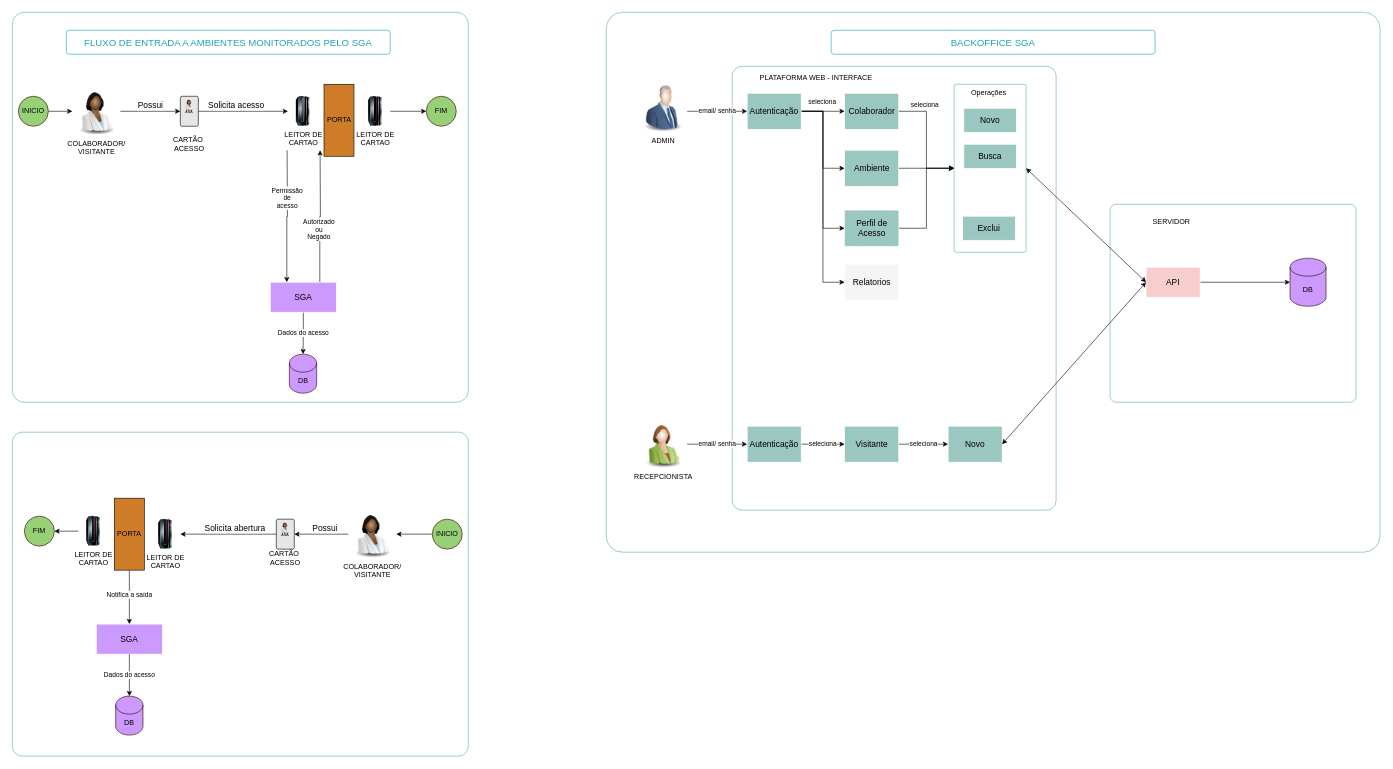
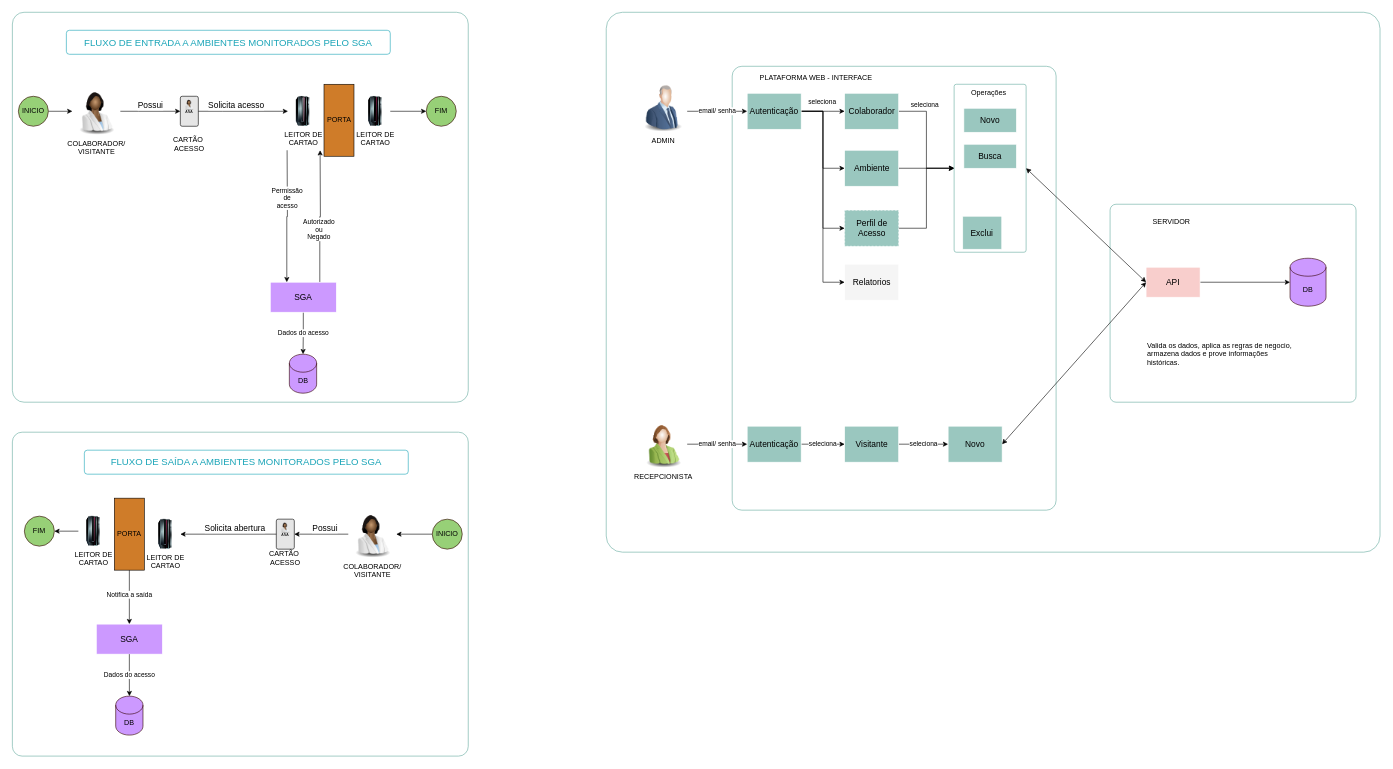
node "BACKOFFICE SGA": removed
node "Exclui": size 53x24 -> 39x33
node "Valida os dados, aplica as regras de negocio, armazena dados e prove informações históricas.": added
node "FLUXO DE SAÍDA A AMBIENTES MONITORADOS PELO SGA": added
